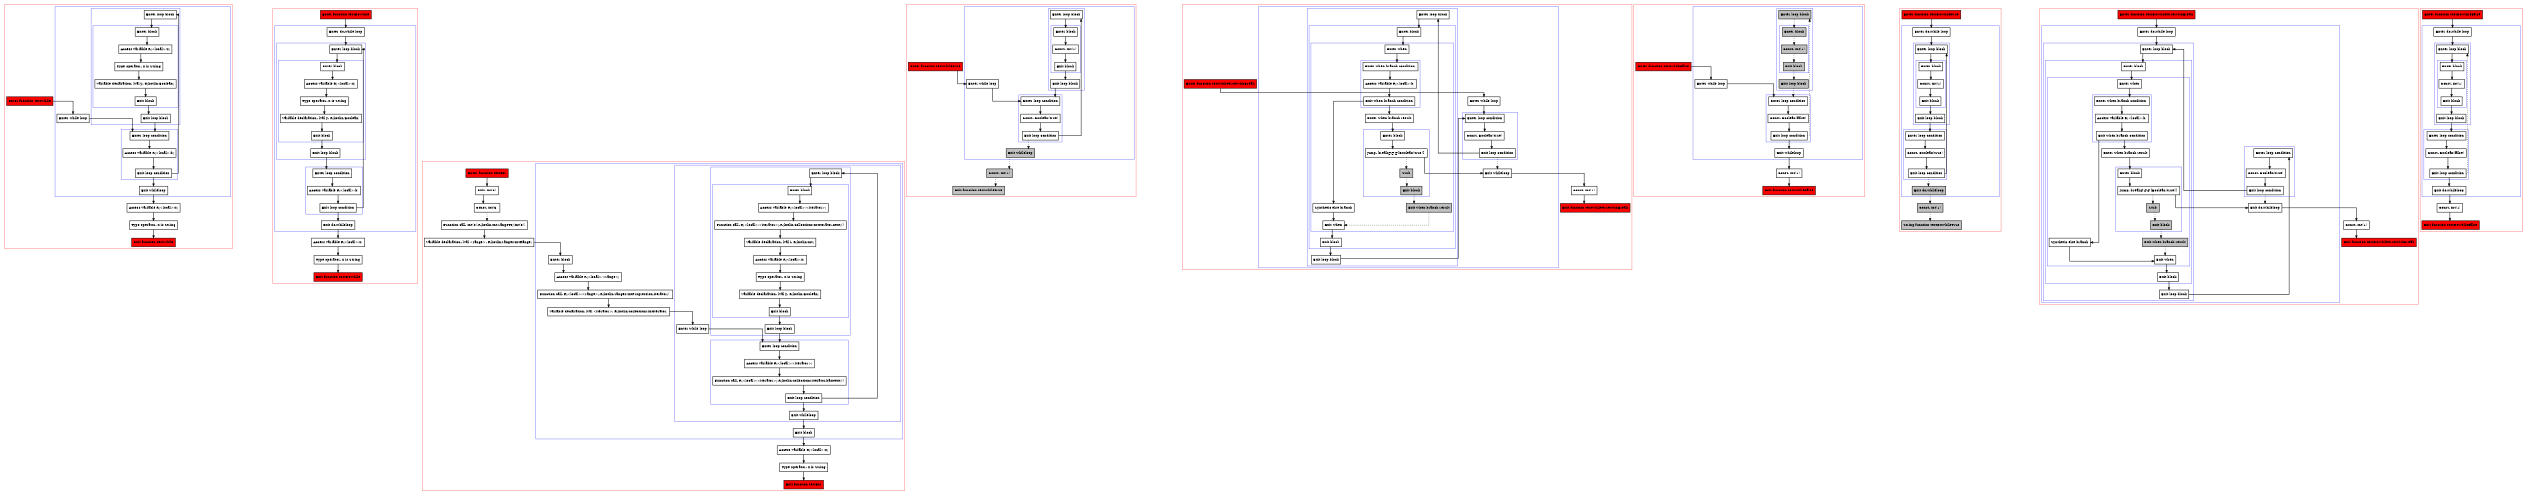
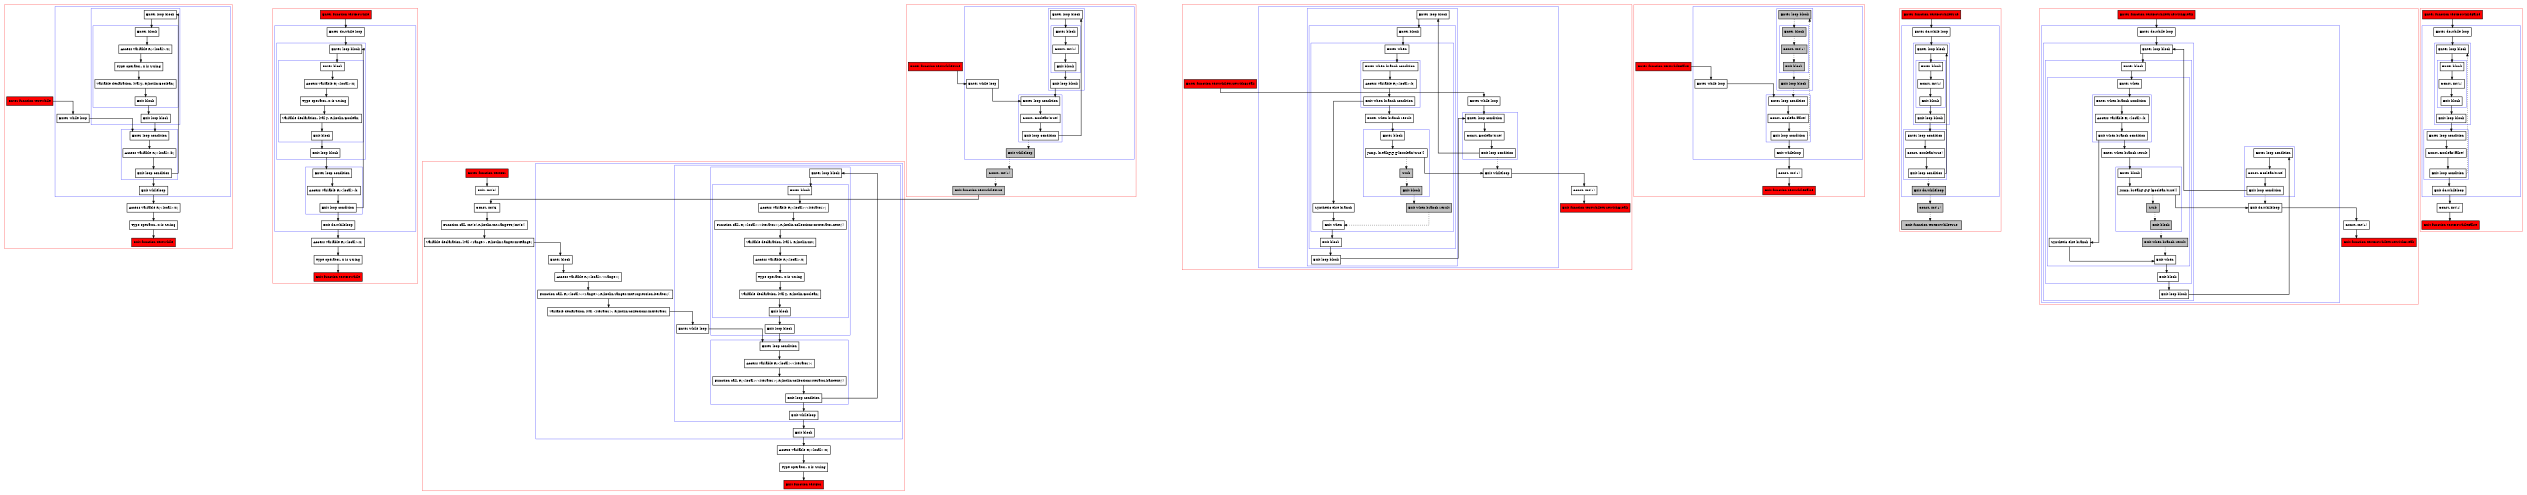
edge "Exit: Int(0)" -> "Const: Int(5)": now "Exit function testWhileTrue" -> "Const: Int(5)"
edge "Const: Int(5)" -> "Function call: Int(0).R|kotlin/Int.rangeTo|(Int(5))": style dotted -> solid
node "String function testDoWhileTrue": label "String function testDoWhileTrue" -> "Exit function testDoWhileTrue"
